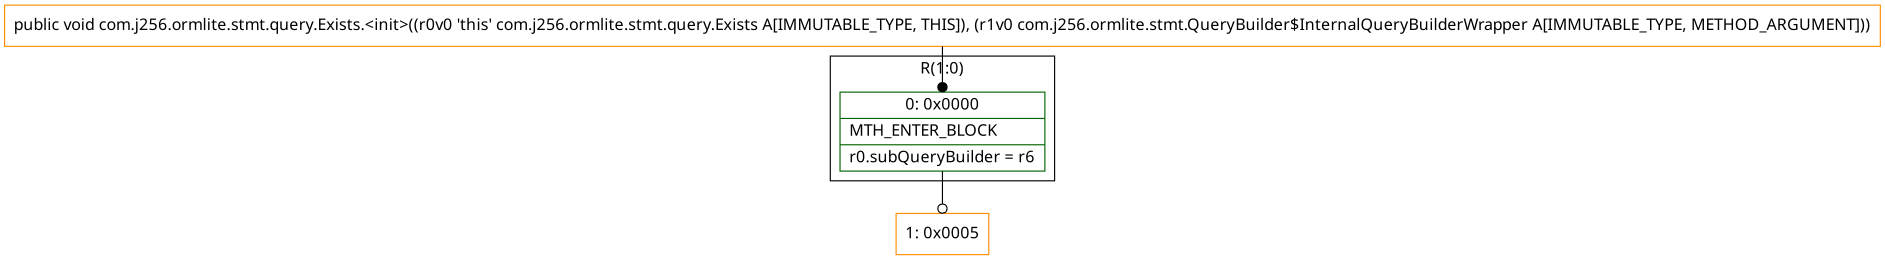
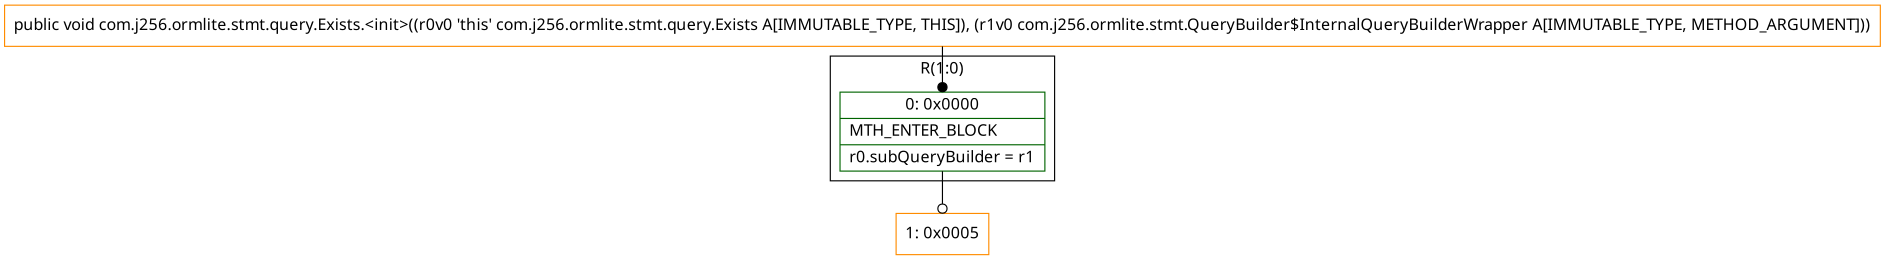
node "0: 0x0000": text "r0.subQueryBuilder = r6" -> "r0.subQueryBuilder = r1"
